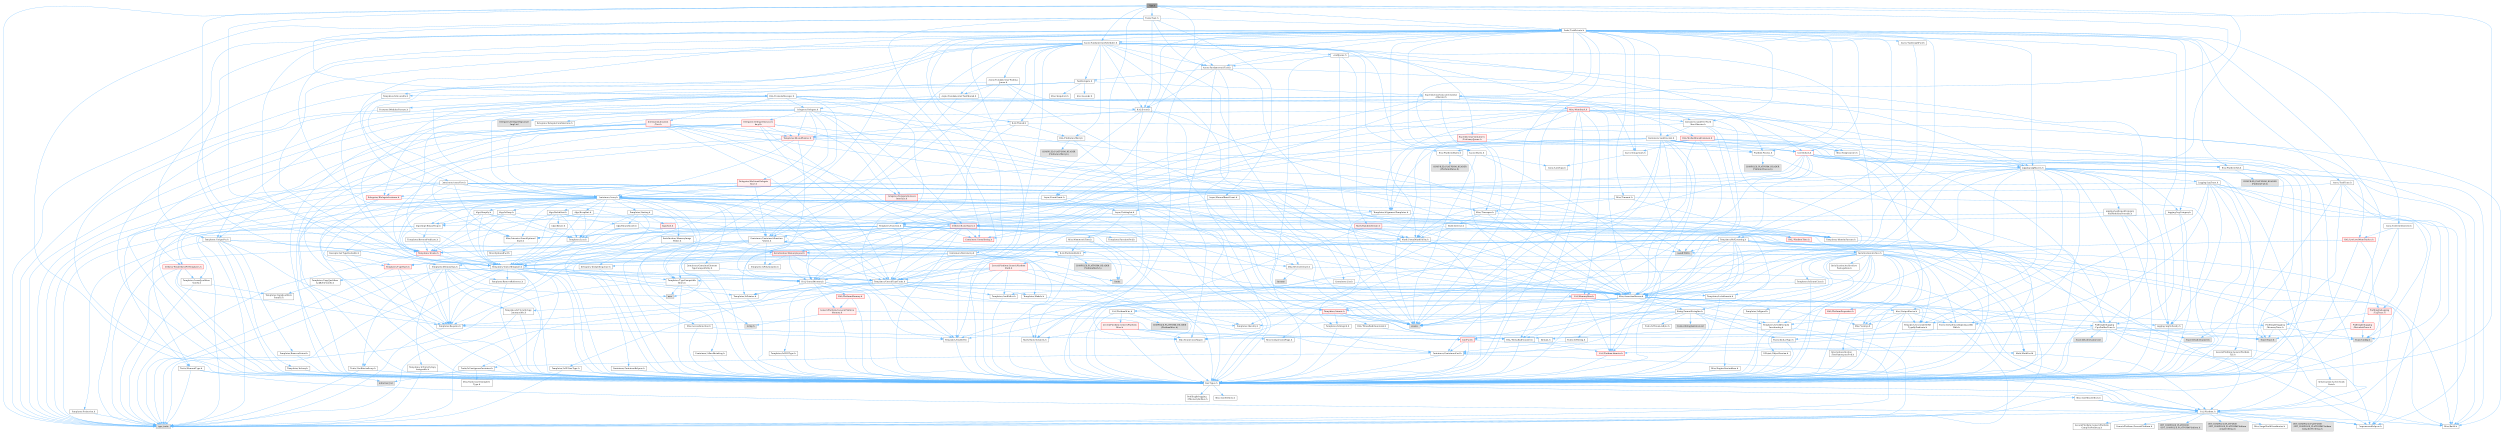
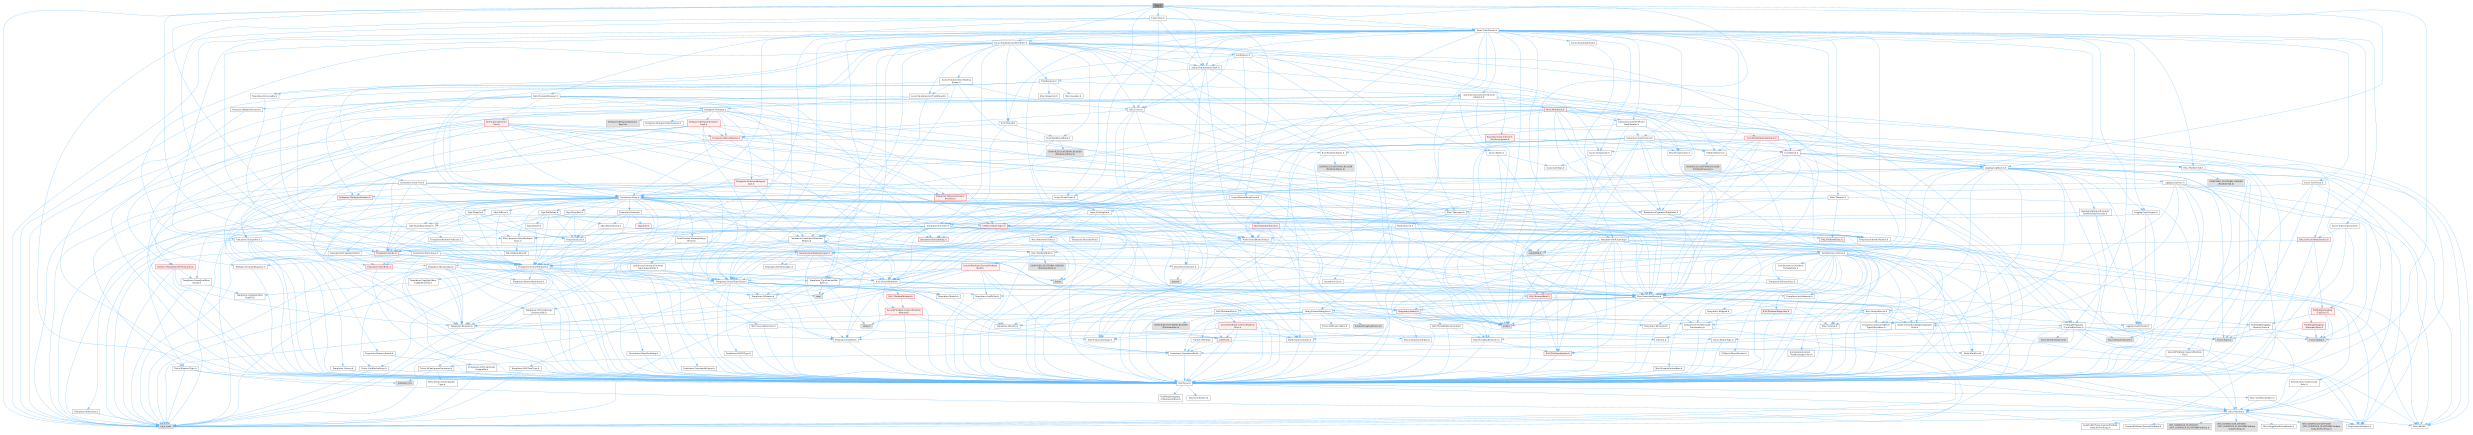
edge "Templates/Function.h" -> "Templates/Requires.h": removed
node "GenericPlatform/GenericPlatform CompilerPreSetup.h": label "GenericPlatform/GenericPlatform CompilerPreSetup.h" -> "CpuProfilerTrace/GenericPlatform CompilerPreSetup.h"
